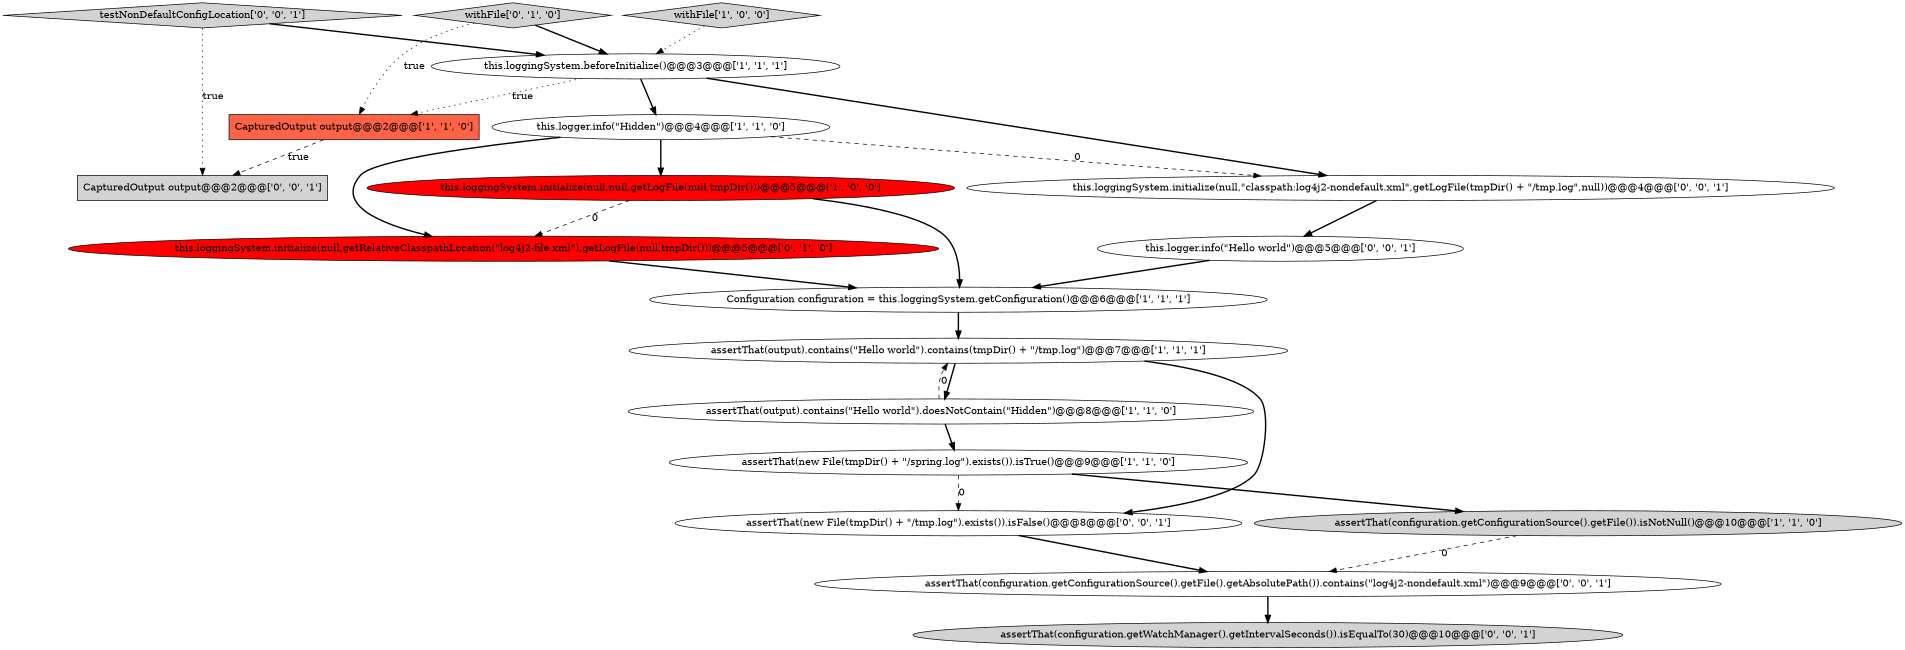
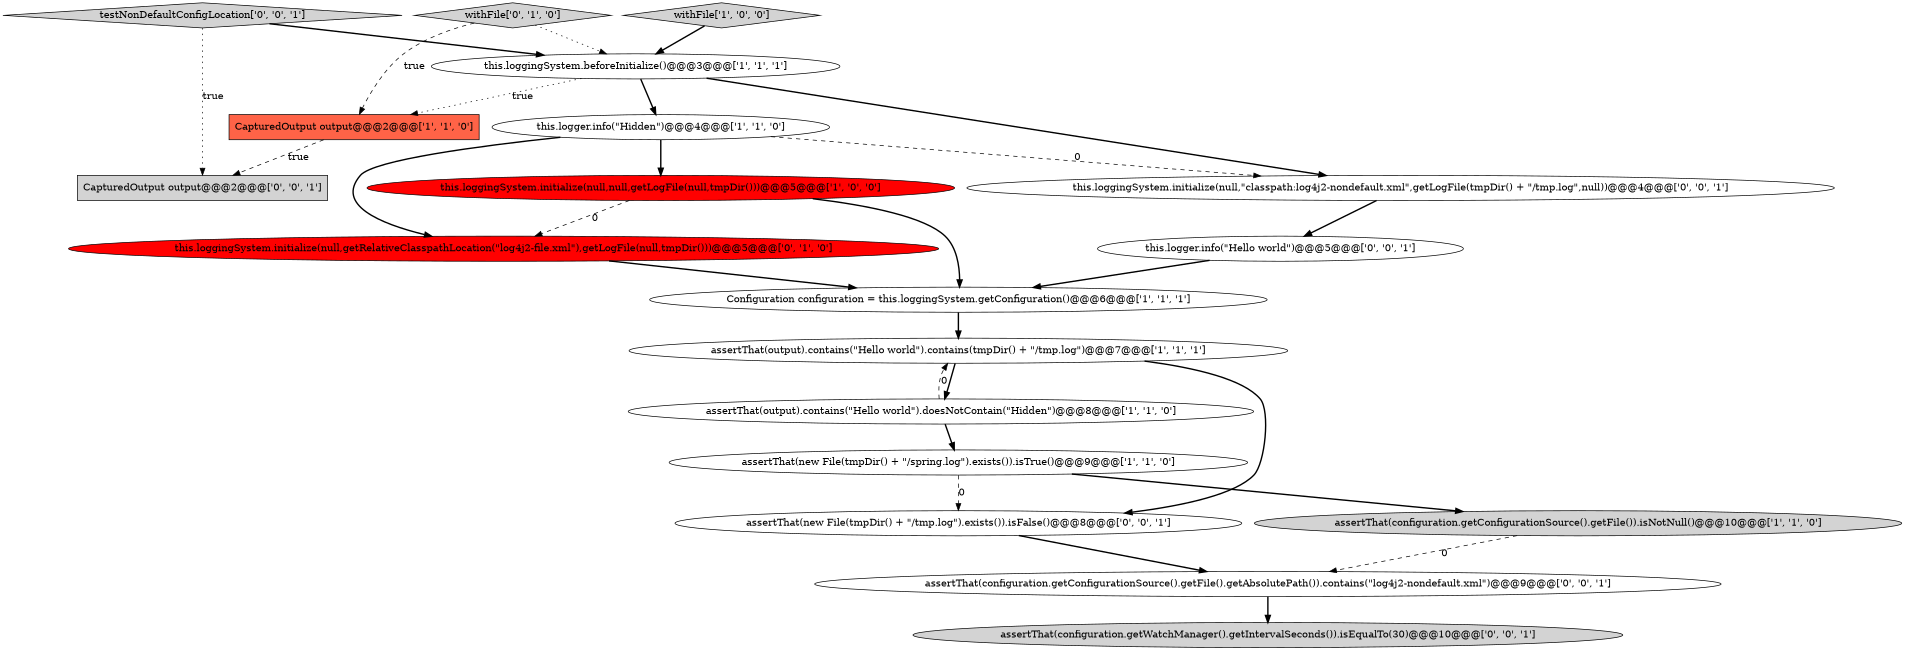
edge "withFile['0', '1', '0']" -> "this.loggingSystem.beforeInitialize()@@@3@@@['1', '1', '1']": style bold -> dotted
edge "withFile['1', '0', '0']" -> "this.loggingSystem.beforeInitialize()@@@3@@@['1', '1', '1']": style dotted -> bold
edge "withFile['0', '1', '0']" -> "CapturedOutput output@@@2@@@['1', '1', '0']": style dotted -> dashed
